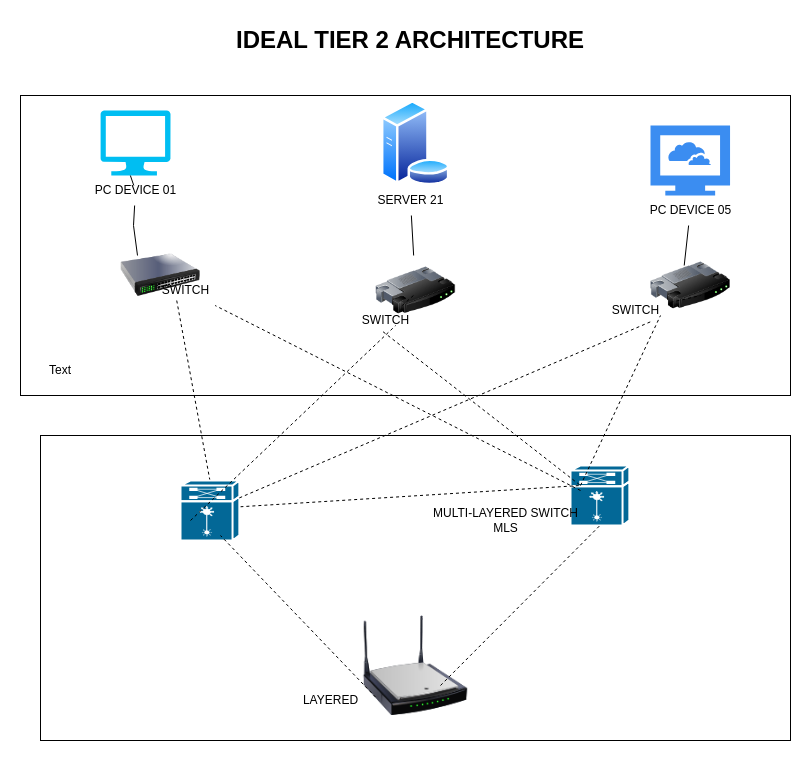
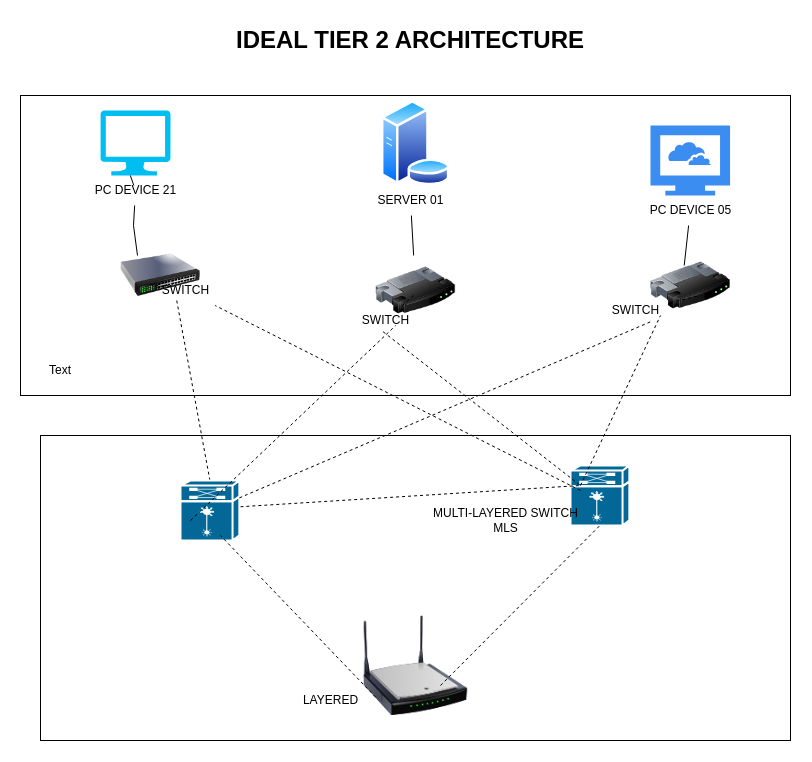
node "PC DEVICE 01": label "PC DEVICE 01" -> "PC DEVICE 21"
node "SERVER 21": label "SERVER 21" -> "SERVER 01"
